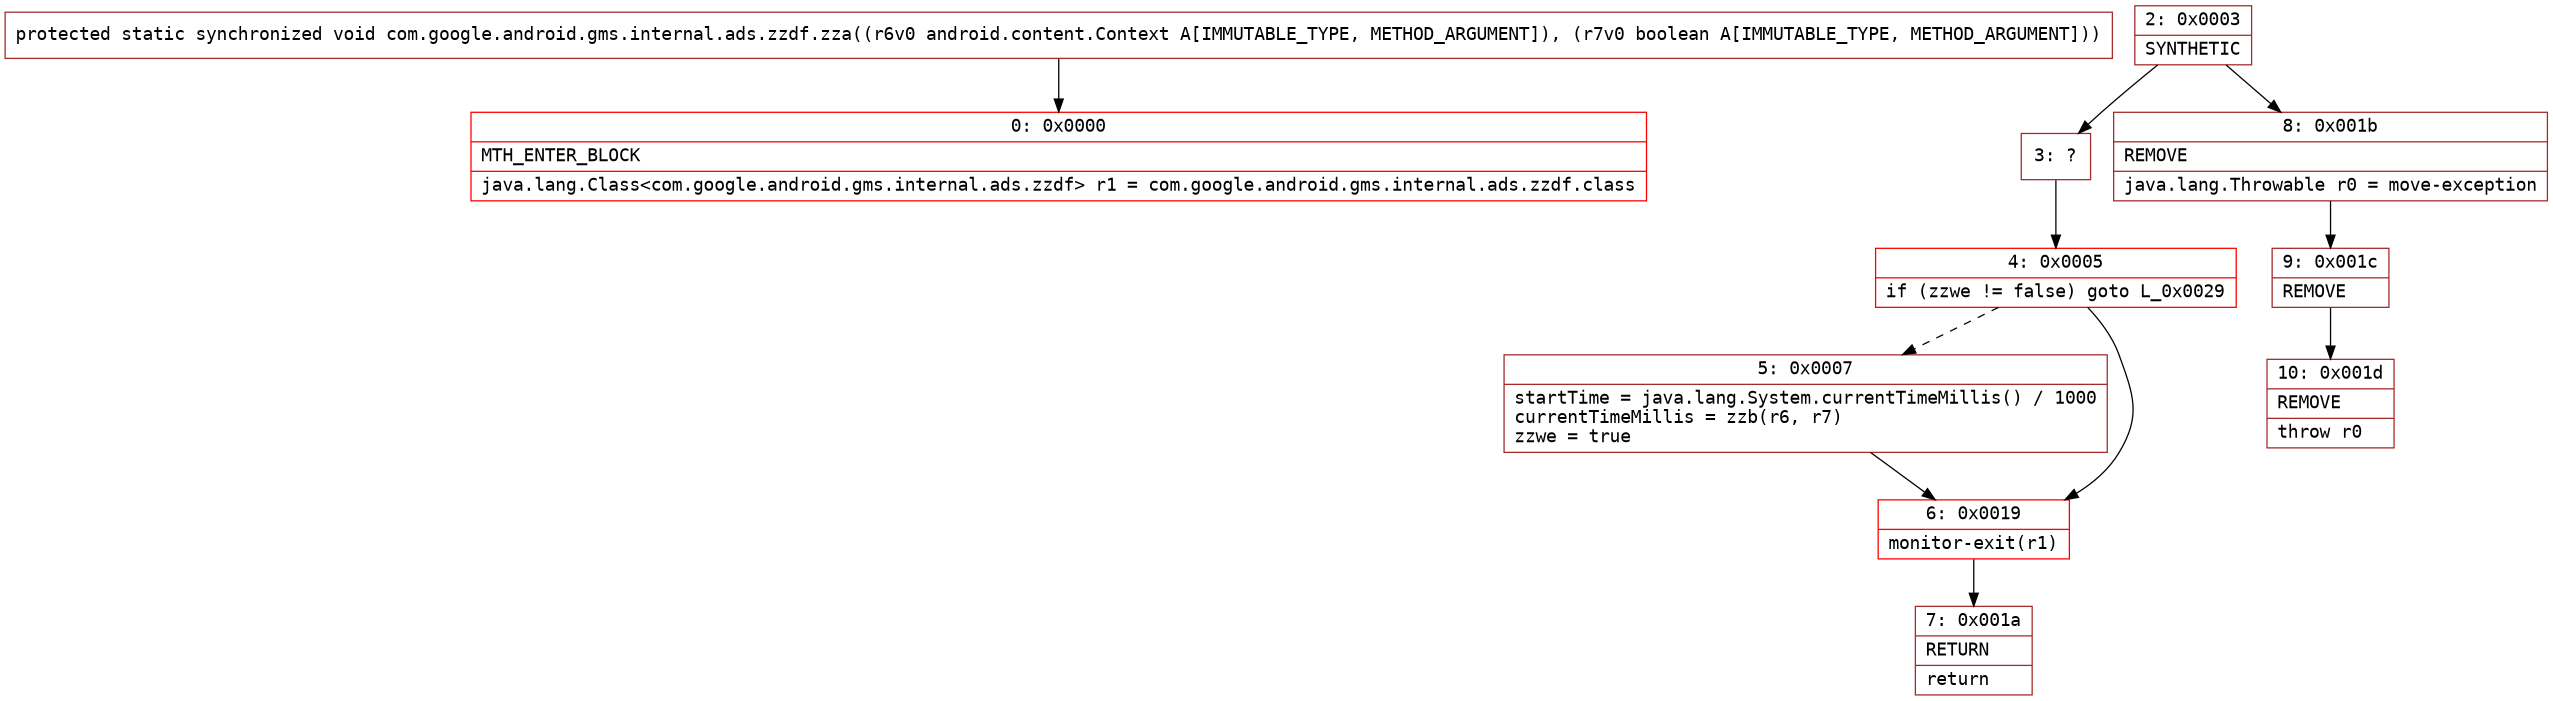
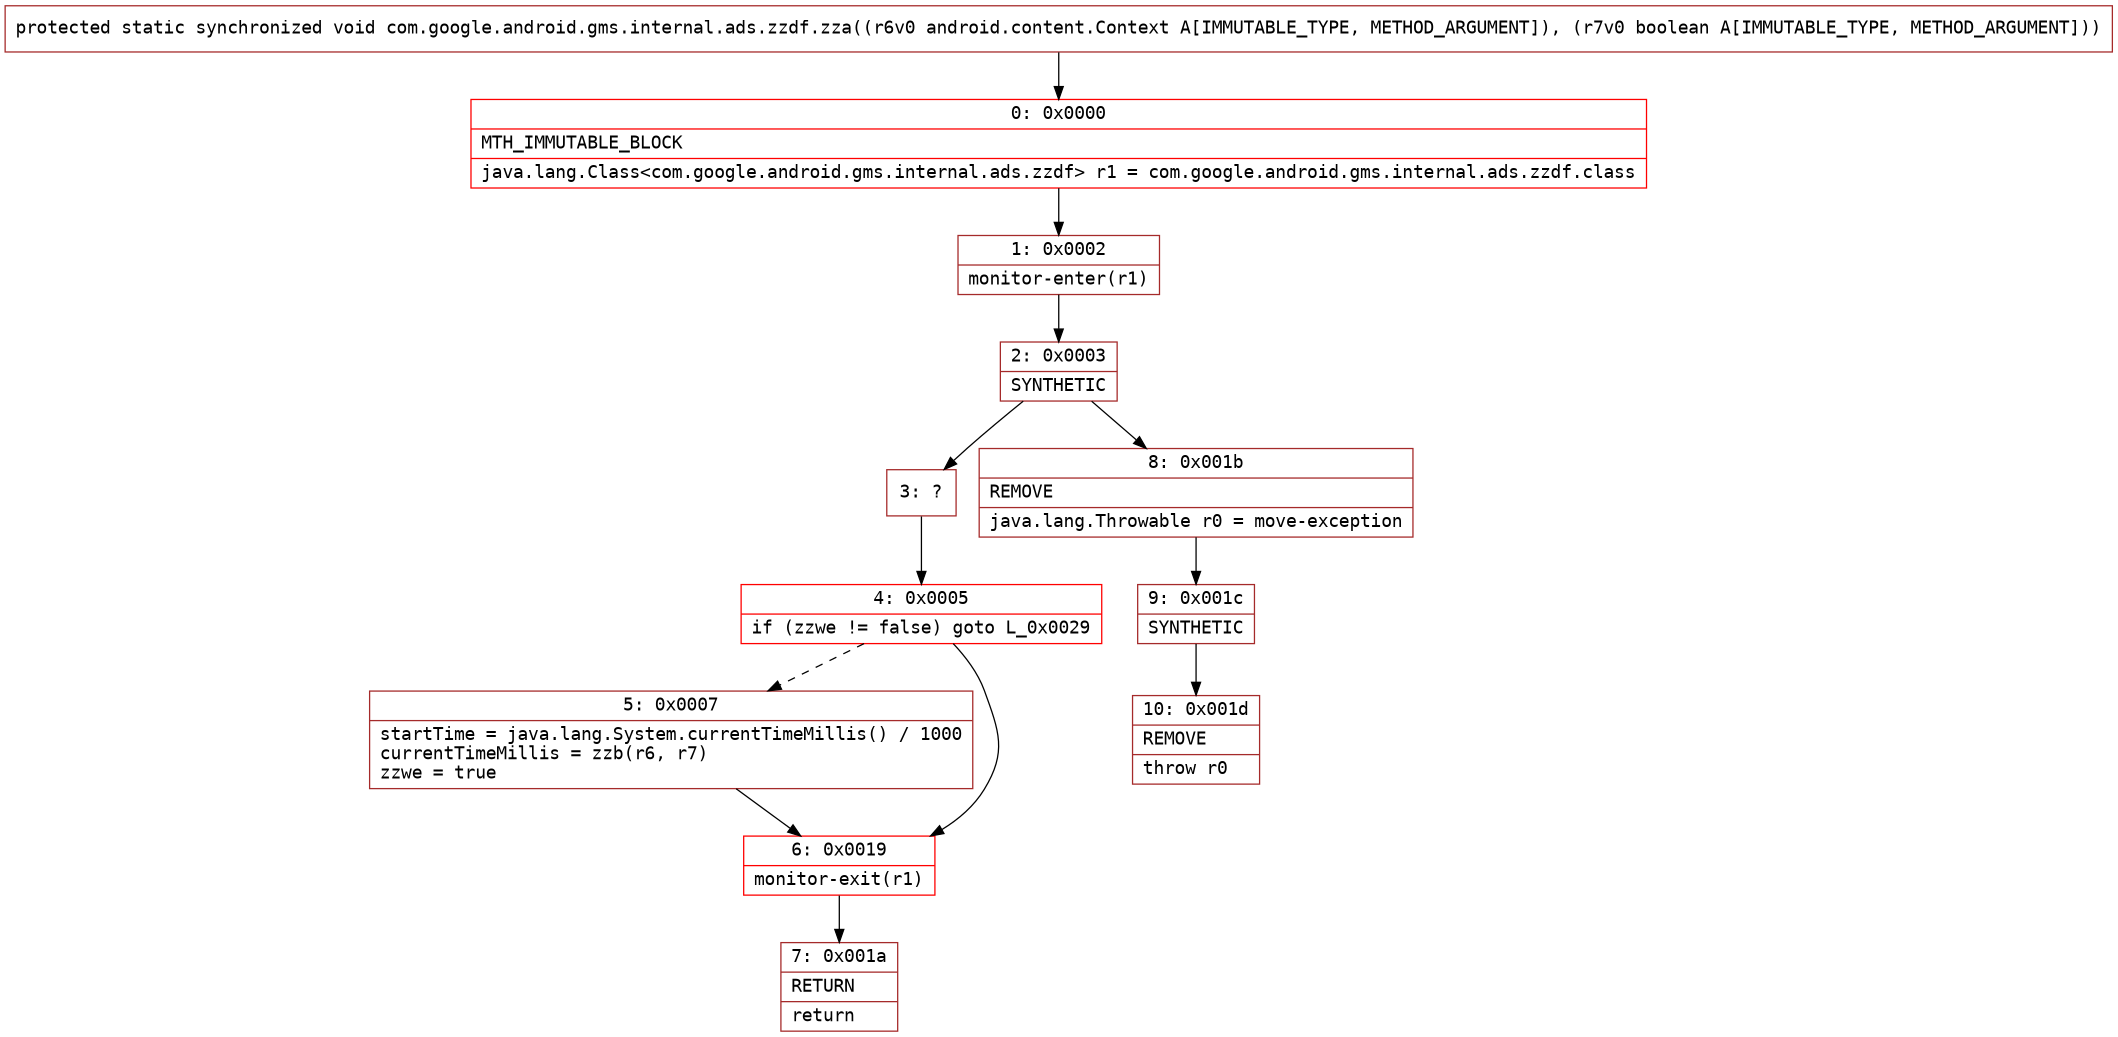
node "0: 0x0000": text "MTH_ENTER_BLOCK" -> "MTH_IMMUTABLE_BLOCK"
node "1: 0x0002": added
node "9: 0x001c": text "REMOVE" -> "SYNTHETIC"
